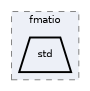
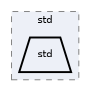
cluster "fmatio": label "fmatio" -> "std"
